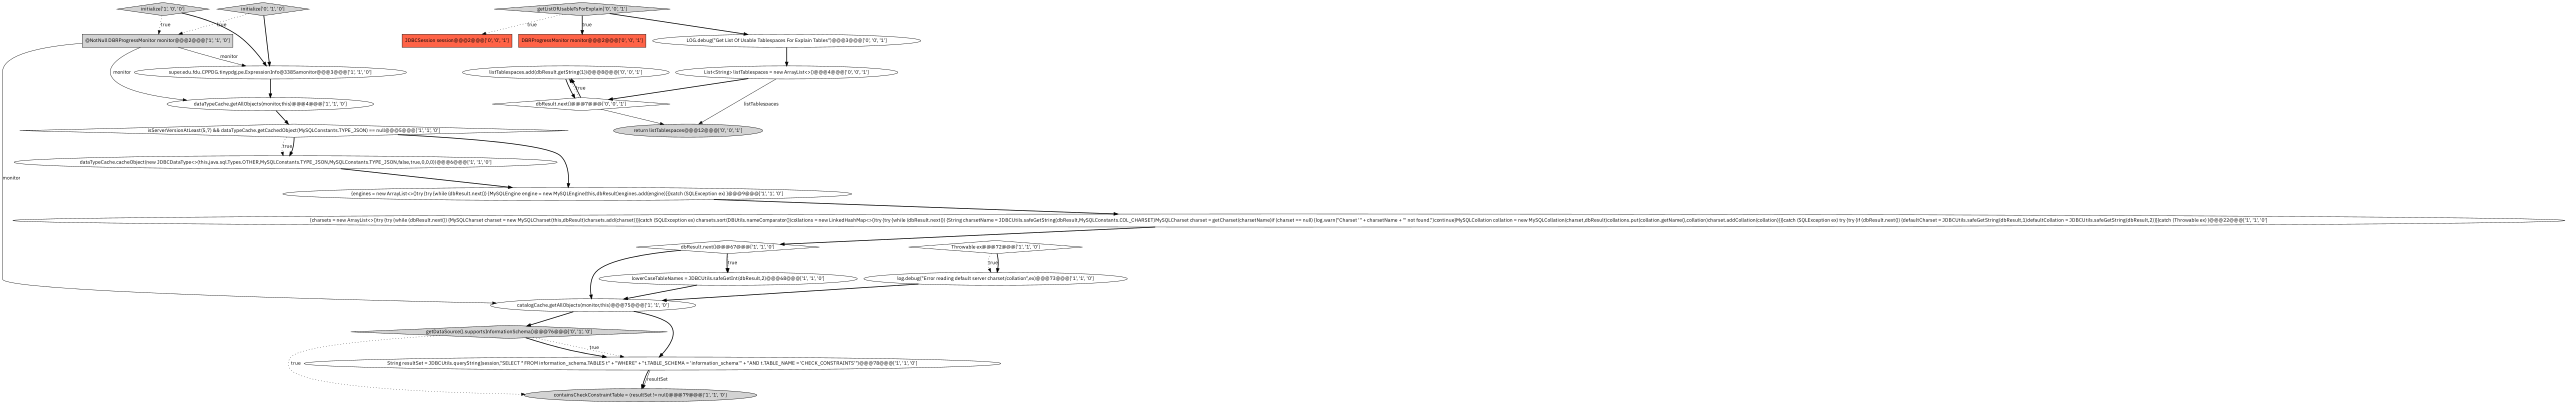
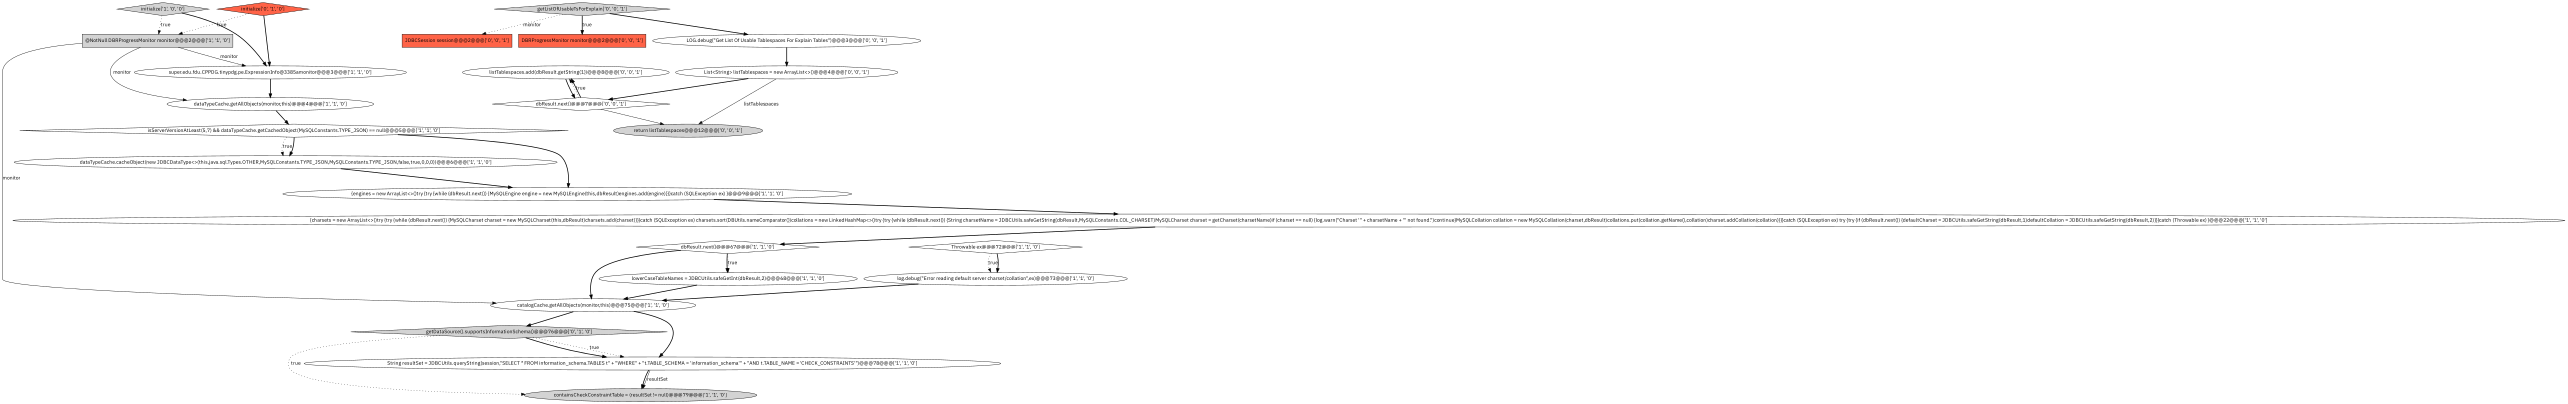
node "initialize['0', '1', '0']": fillcolor lightgray -> tomato
edge "getListOfUsableTsForExplain['0', '0', '1']" -> "JDBCSession session@@@2@@@['0', '0', '1']": label "true" -> "monitor"
